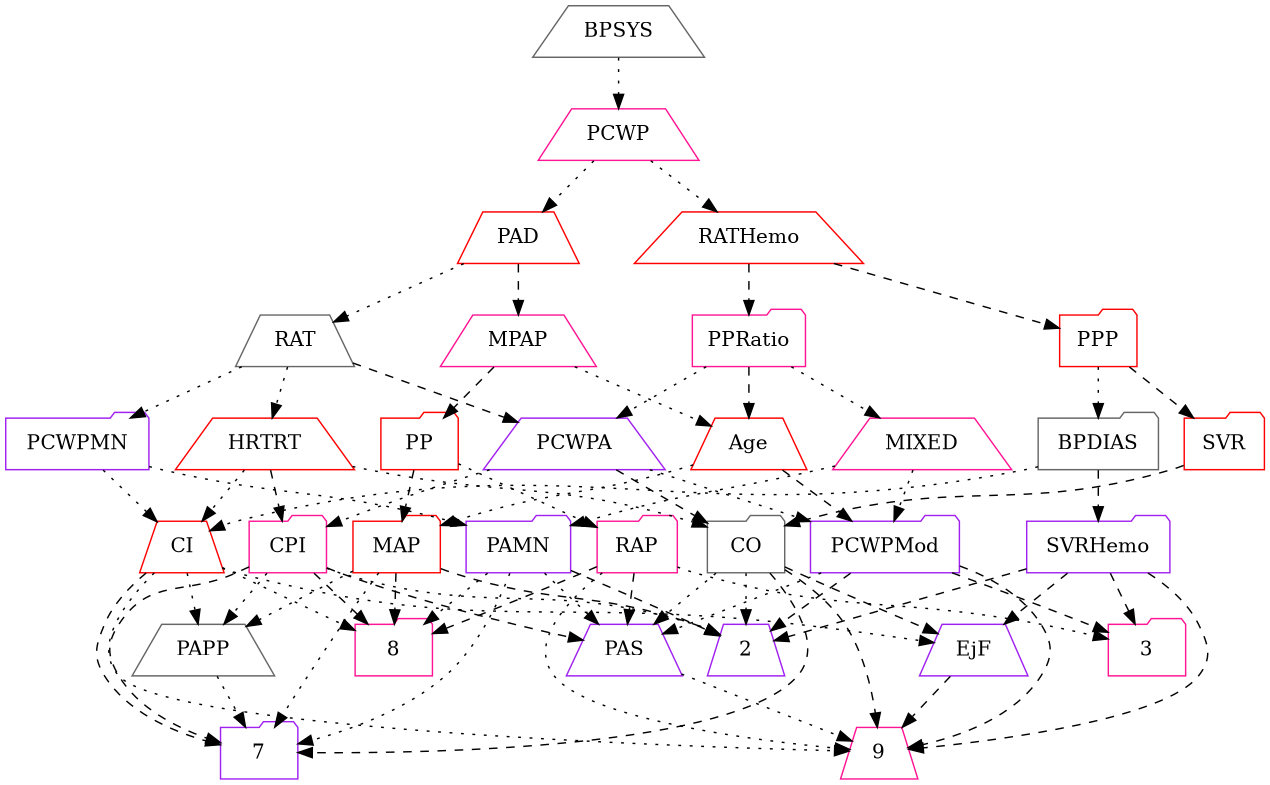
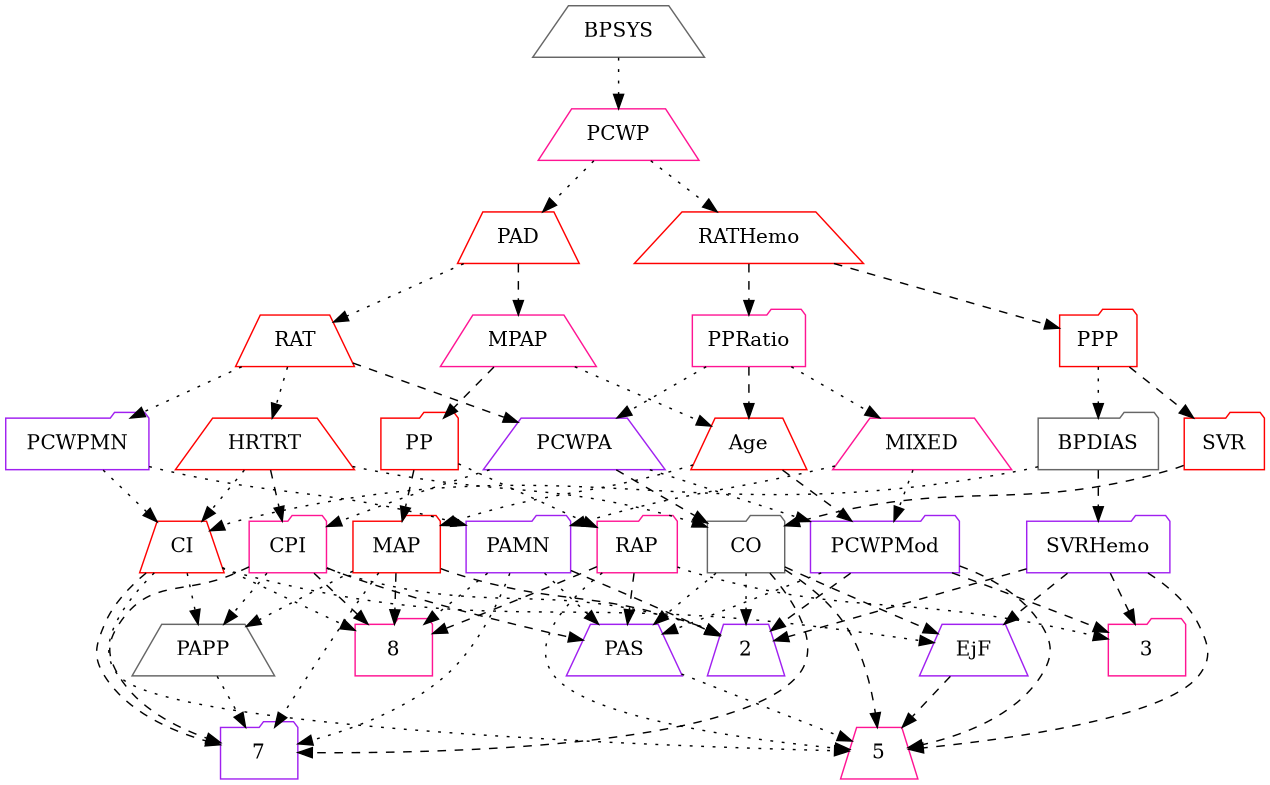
node "RAT": color gray40 -> red
node "9": label "9" -> "5"
